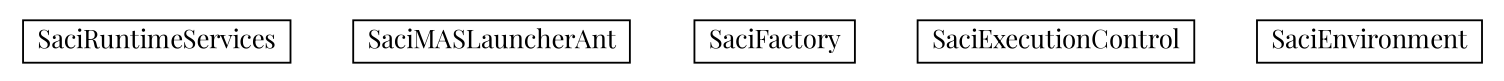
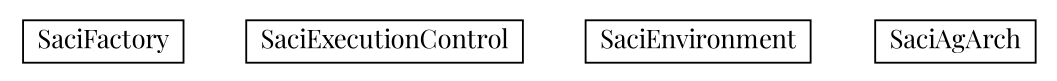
node "SaciRuntimeServices": removed
node "SaciMASLauncherAnt": removed
node "SaciAgArch": added
